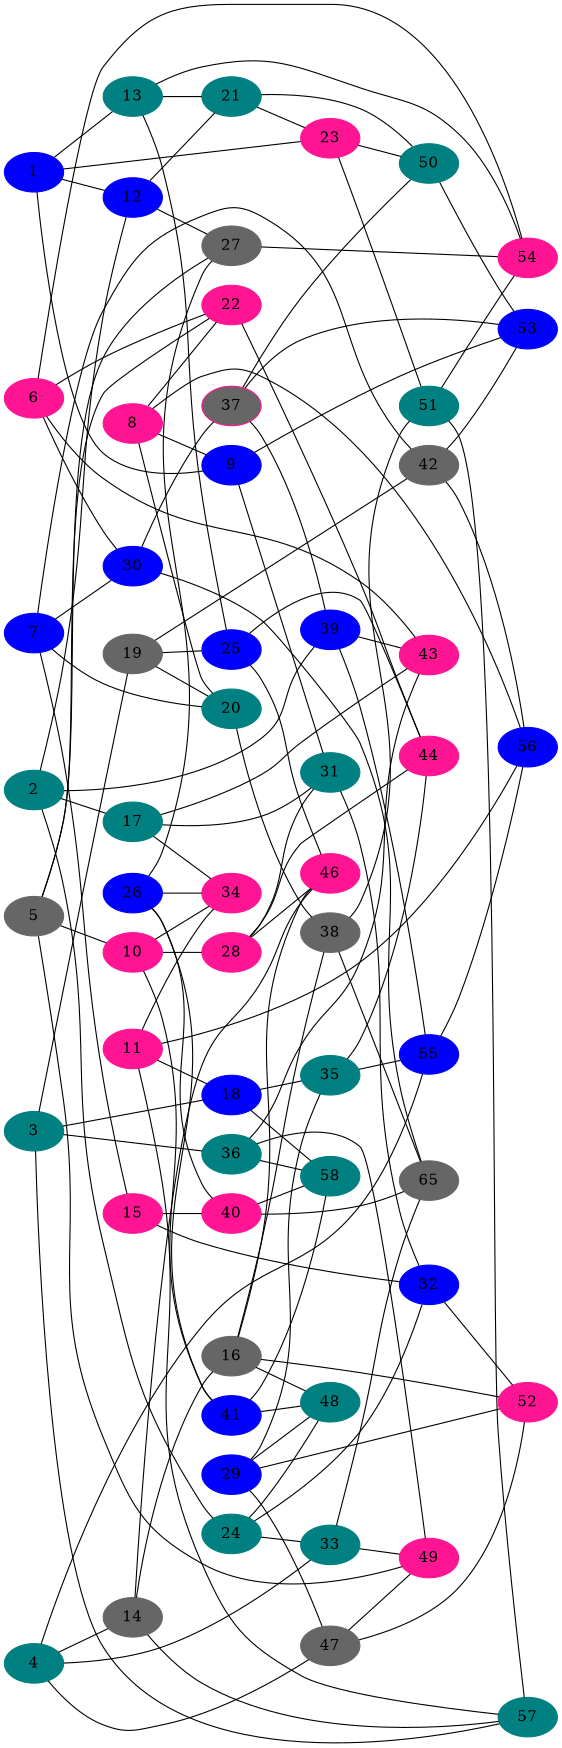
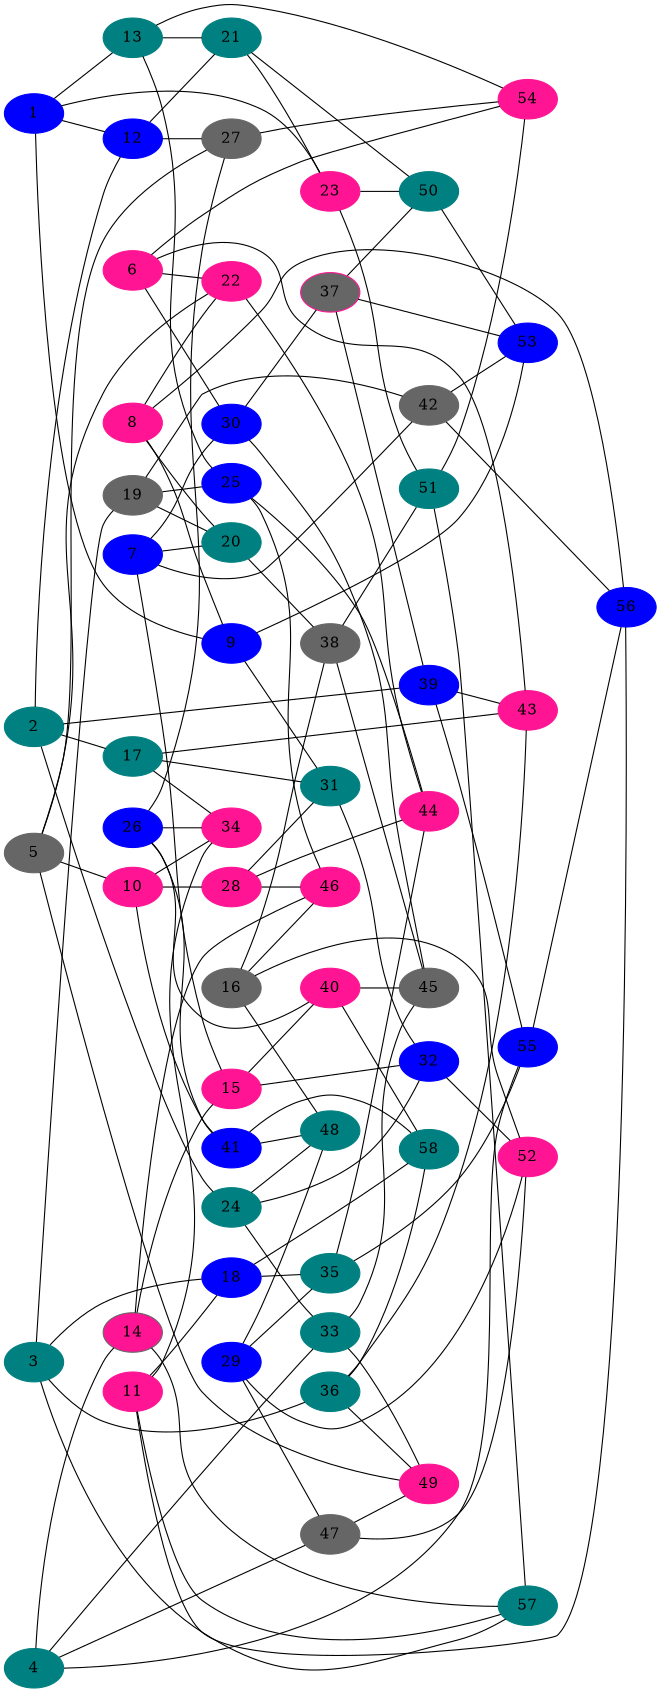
node "65": label "65" -> "45"
edge "16" -- "14": now "15" -- "14"
node "14": fillcolor gray40 -> deeppink
